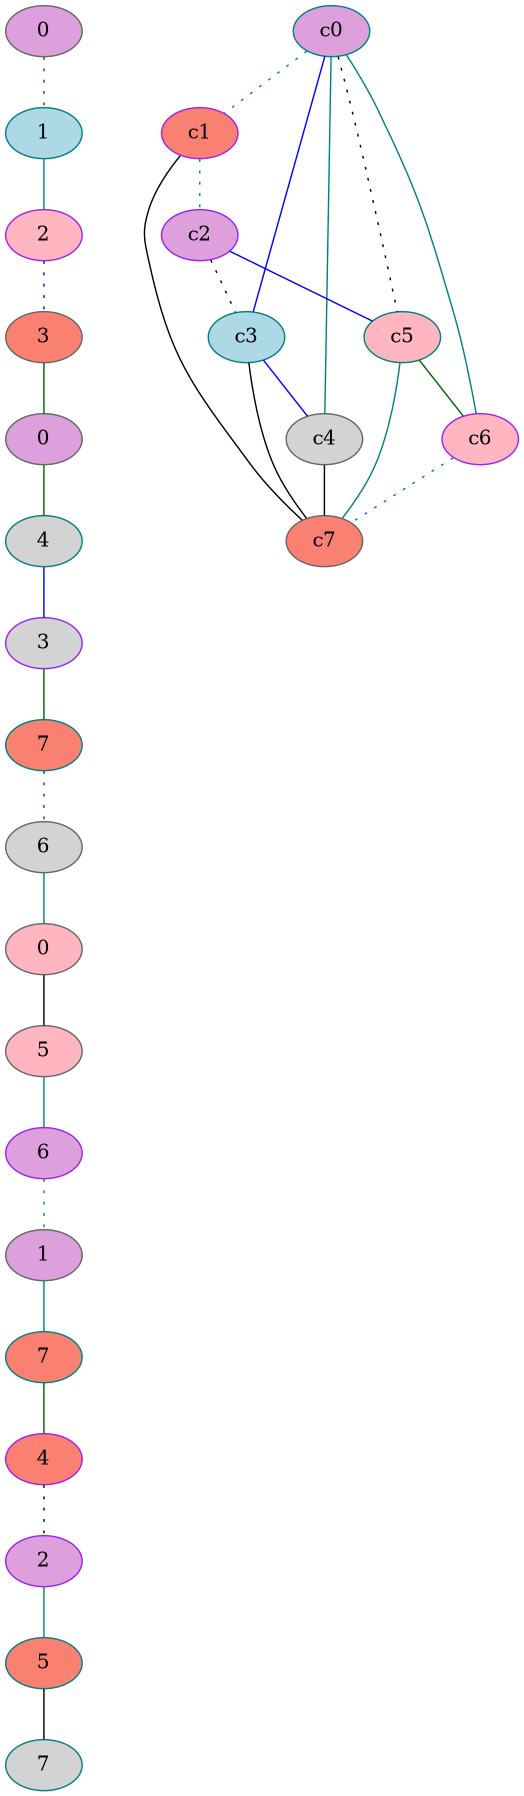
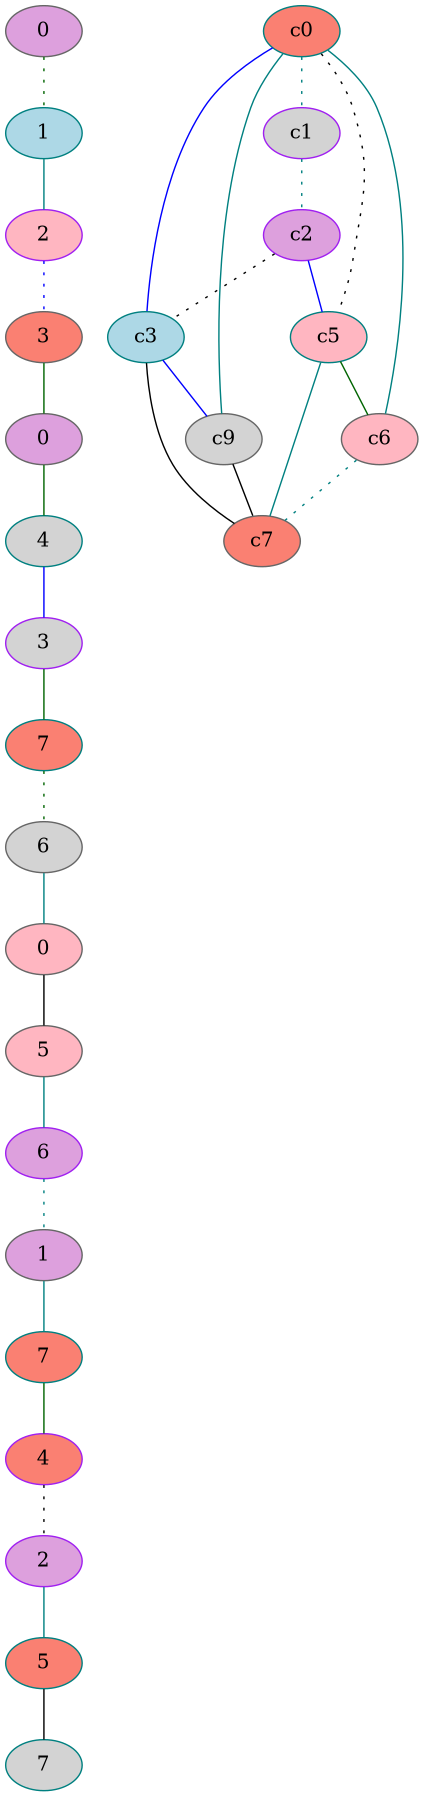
node "c0": fillcolor plum -> salmon
node "c1": fillcolor salmon -> lightgrey
edge "c1" -- "c7": removed
node "c4": label "c4" -> "c9"
node "c6": color purple -> gray40
